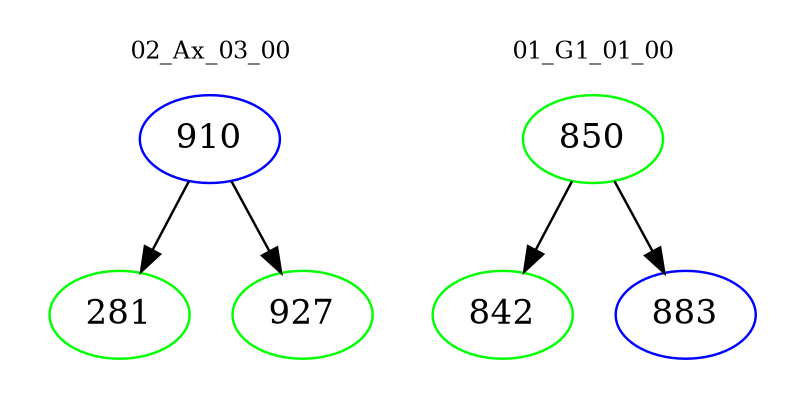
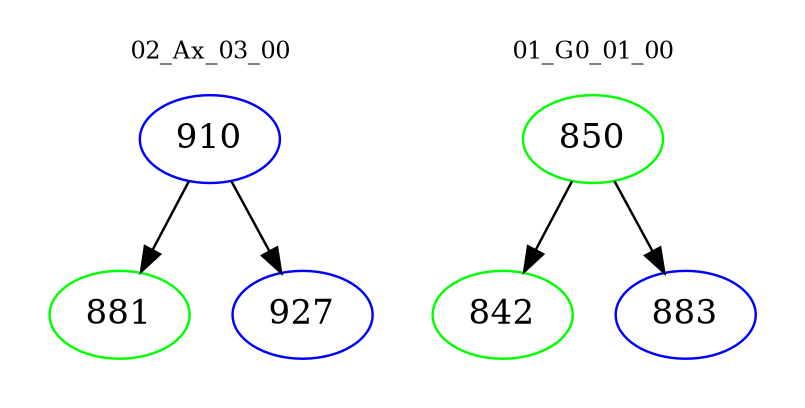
cluster "01_G1_01_00": label "01_G1_01_00" -> "01_G0_01_00"
node "281": label "281" -> "881"
node "927": color green -> blue
